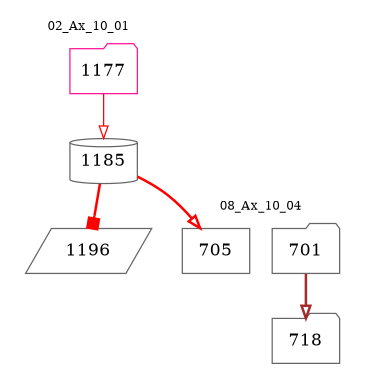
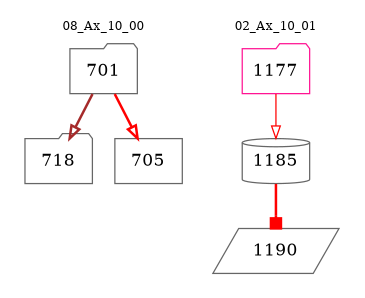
edge "1185" -> "705": now "701" -> "705"
cluster "08_Ax_10_04": label "08_Ax_10_04" -> "08_Ax_10_00"
node "1196": label "1196" -> "1190"
